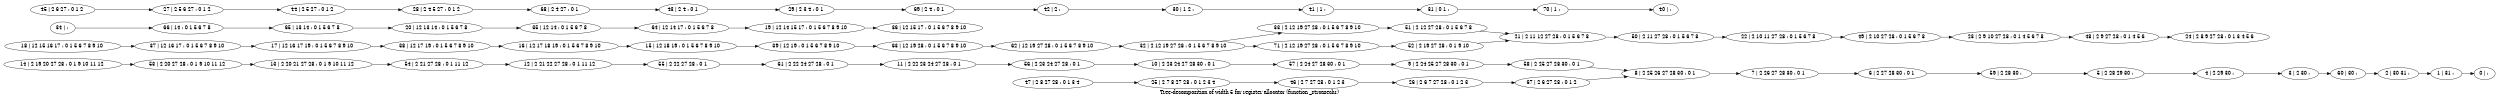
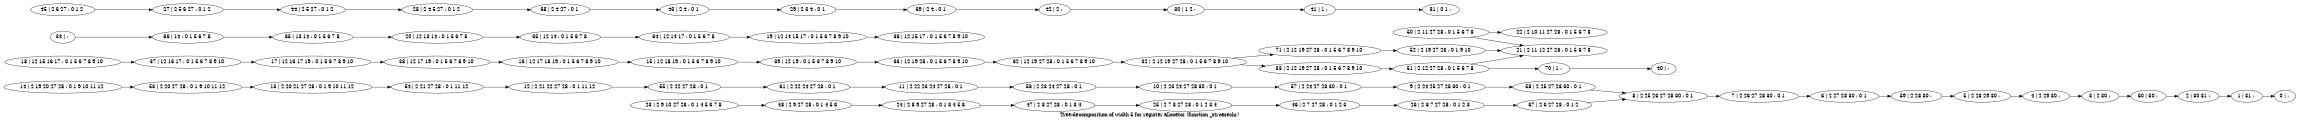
edge "31 | 0 1 :" -> "70 | 1 :": now "51 | 2 12 27 28 : 0 1 5 6 7 8" -> "70 | 1 :"
edge "21 | 2 11 12 27 28 : 0 1 5 6 7 8" -> "50 | 2 11 27 28 : 0 1 5 6 7 8": reversed
node "49 | 2 10 27 28 : 0 1 5 6 7 8": removed
edge "24 | 2 8 9 27 28 : 0 1 3 4 5 6" -> "47 | 2 8 27 28 : 0 1 3 4": added
